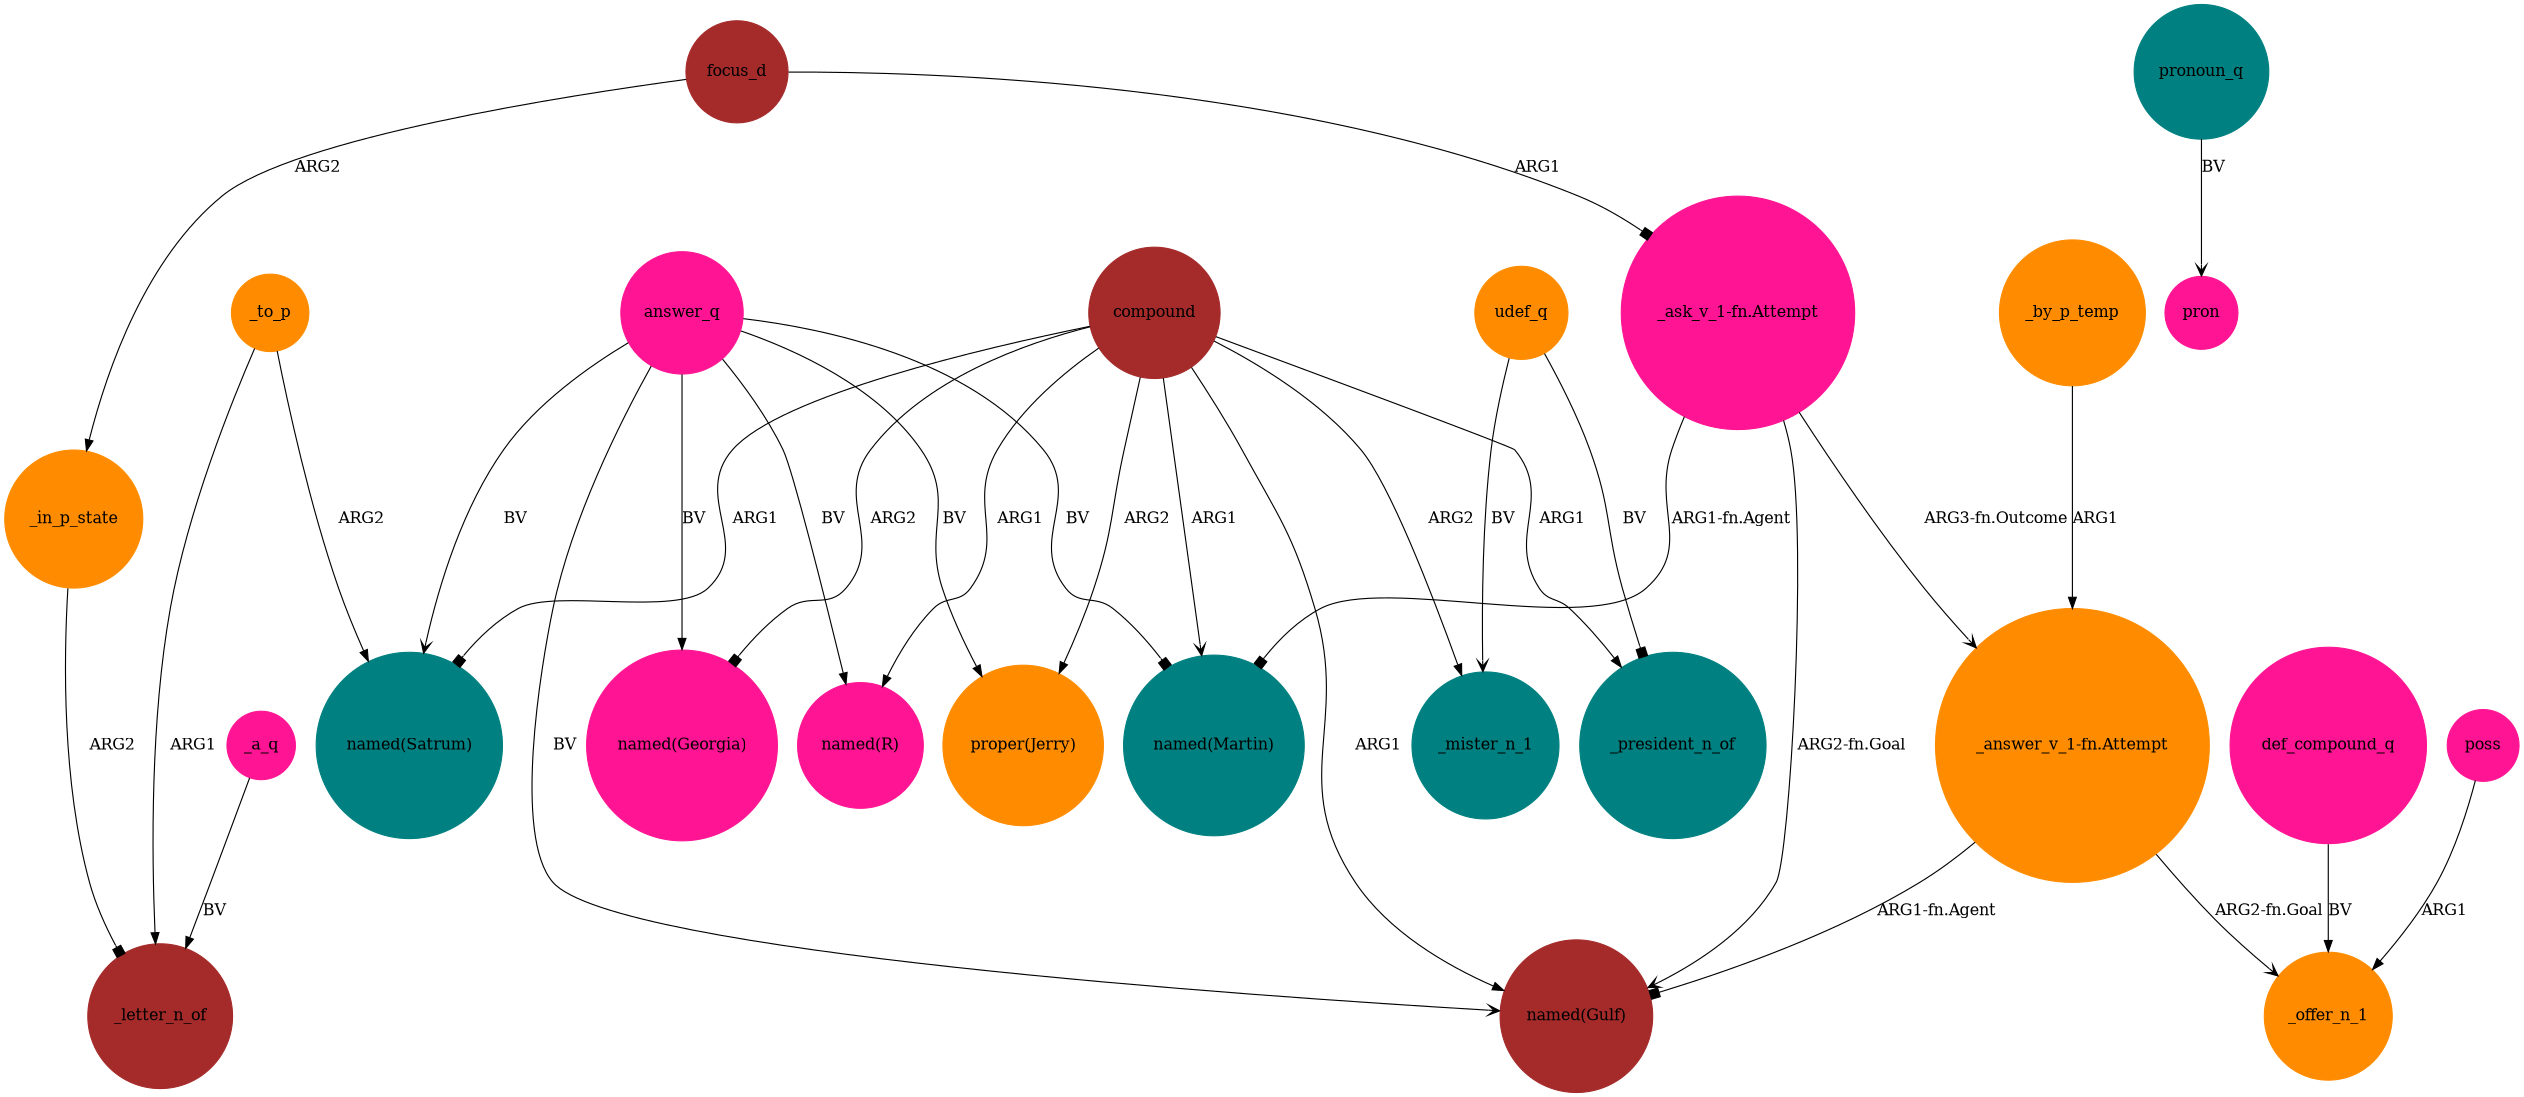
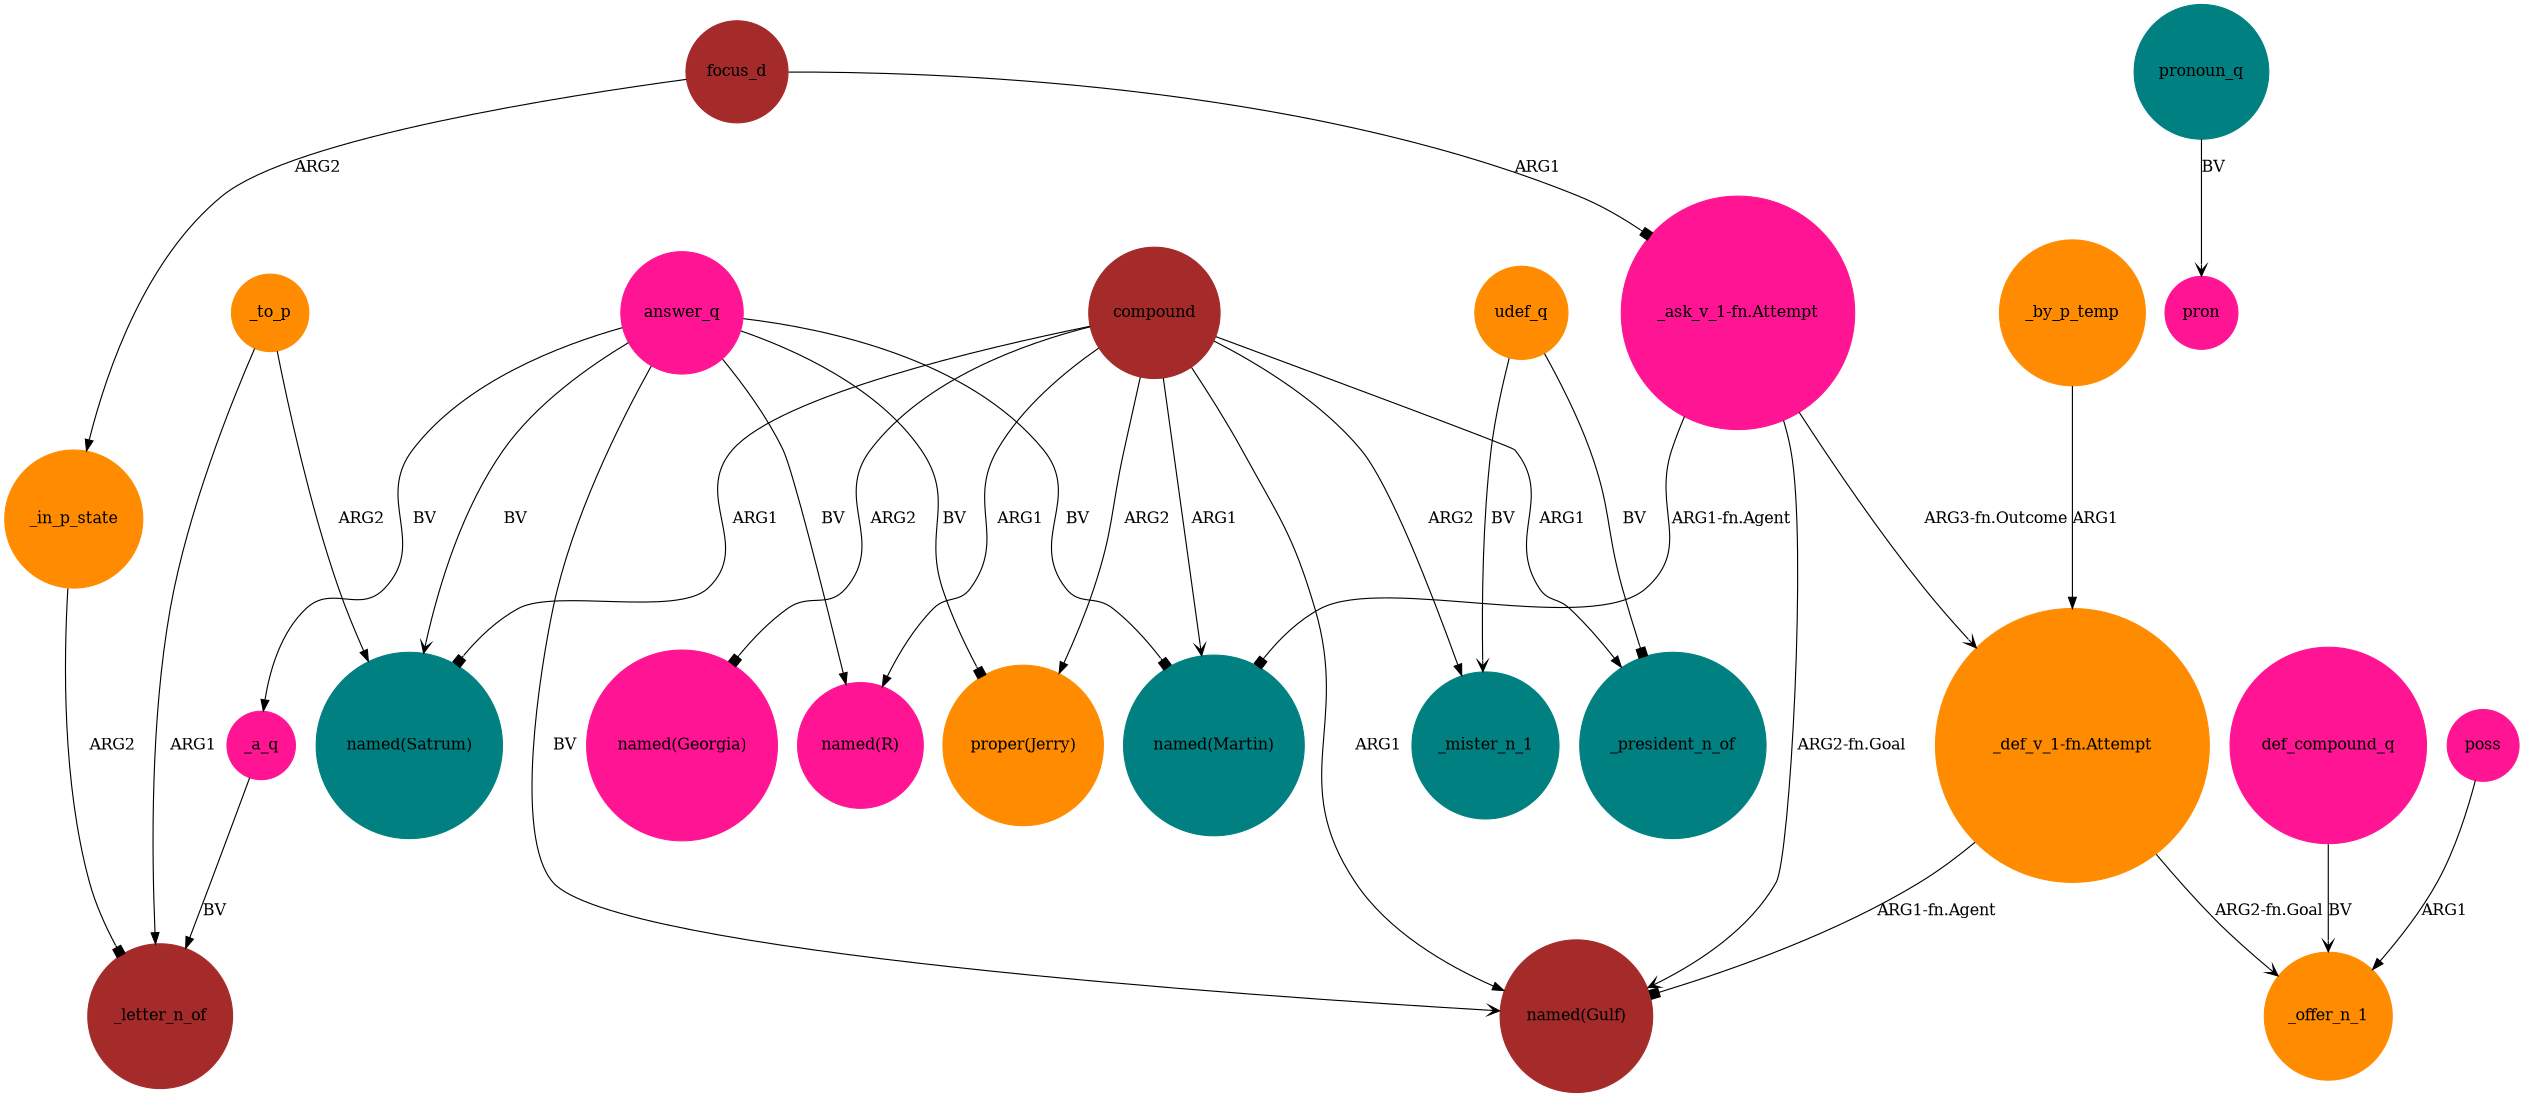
edge "answer_q" -> "proper(Jerry)": arrowhead normal -> box
edge "answer_q" -> "named(Georgia)": now "answer_q" -> "_a_q"
node "_answer_v_1-fn.Attempt": label "_answer_v_1-fn.Attempt" -> "_def_v_1-fn.Attempt"
edge "def_compound_q" -> "_offer_n_1": arrowhead normal -> vee
